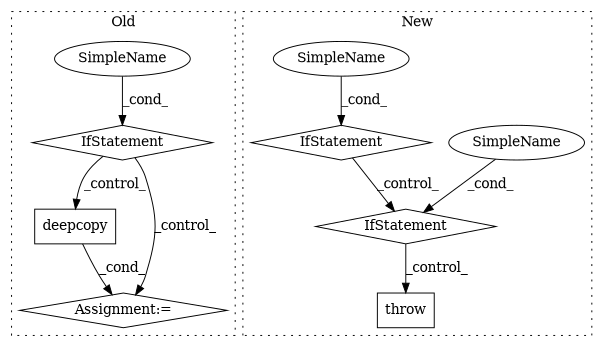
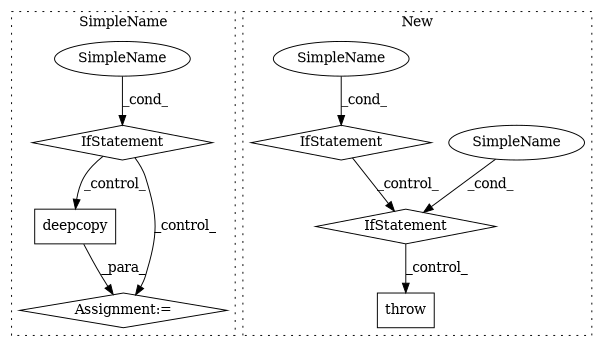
cluster "Old": label "Old" -> "SimpleName"
edge "deepcopy" -> "Assignment:=": label "_cond_" -> "_para_"
